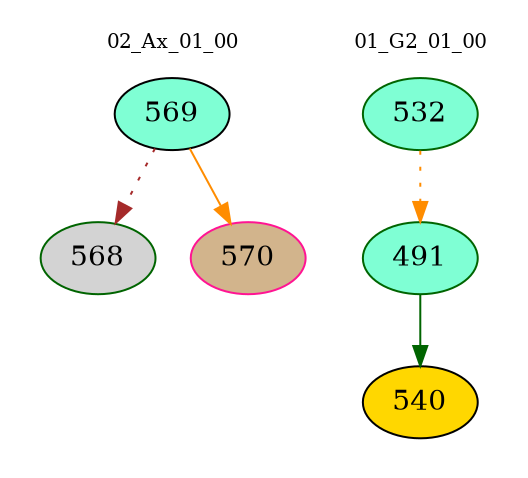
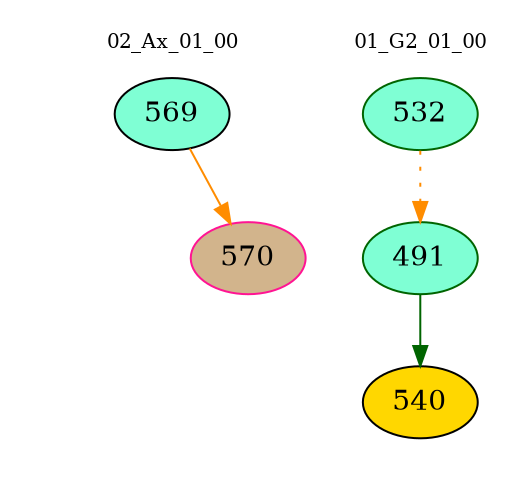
node "568": removed
